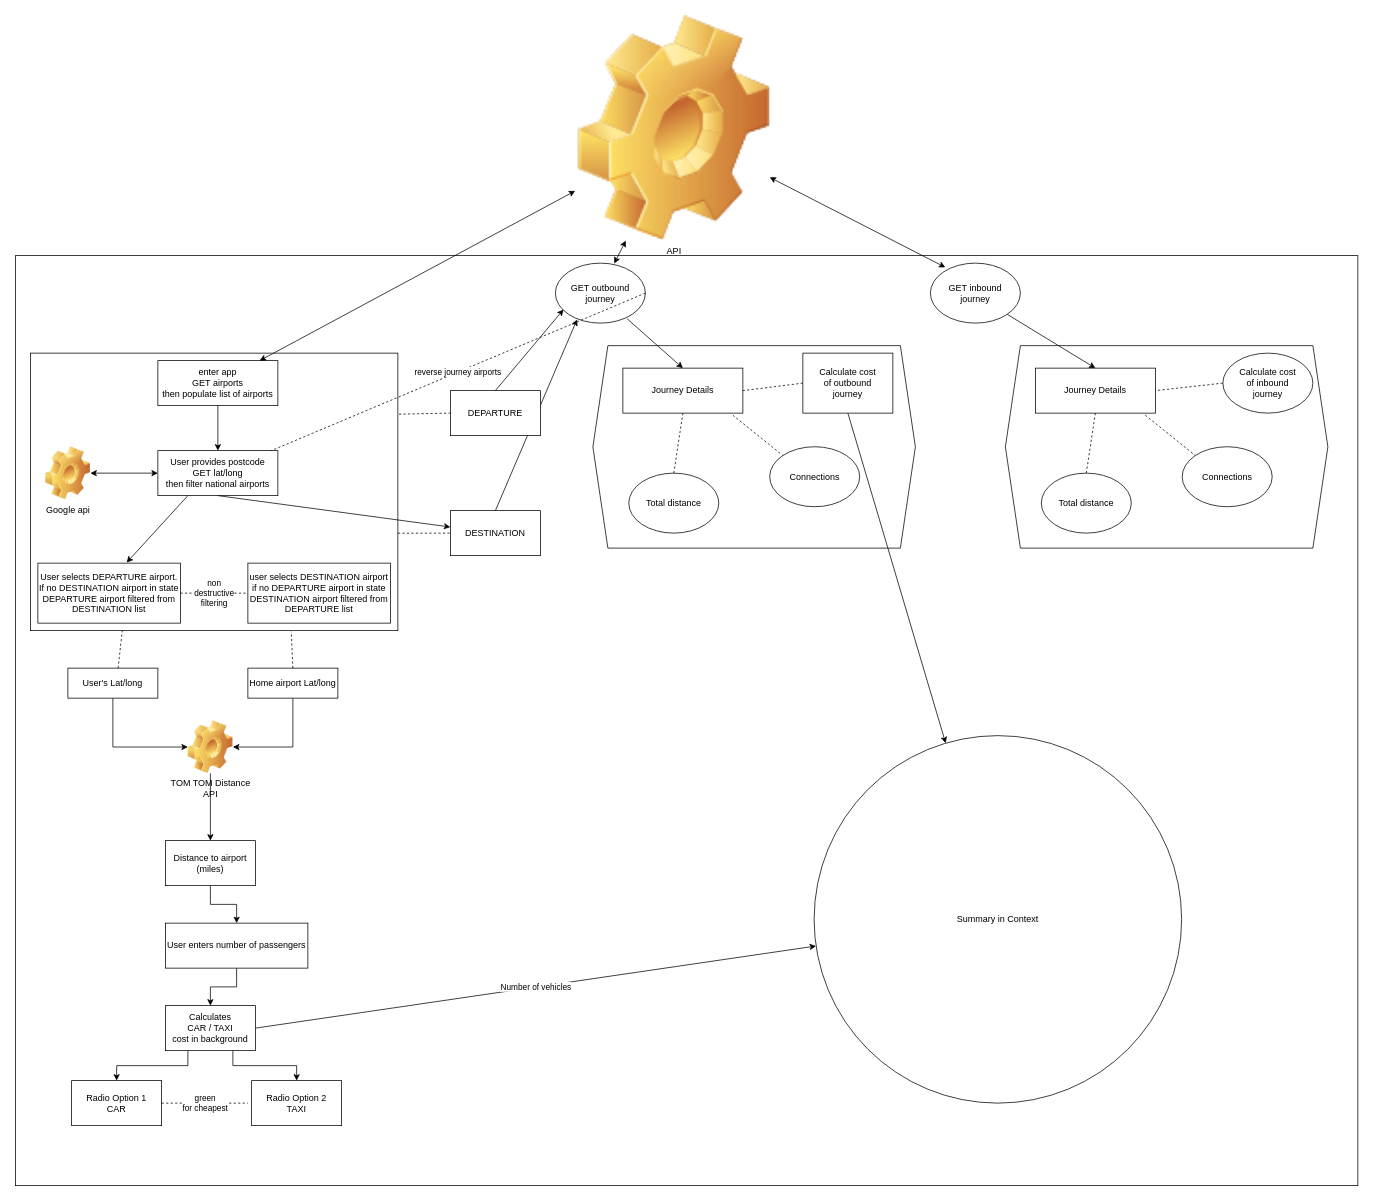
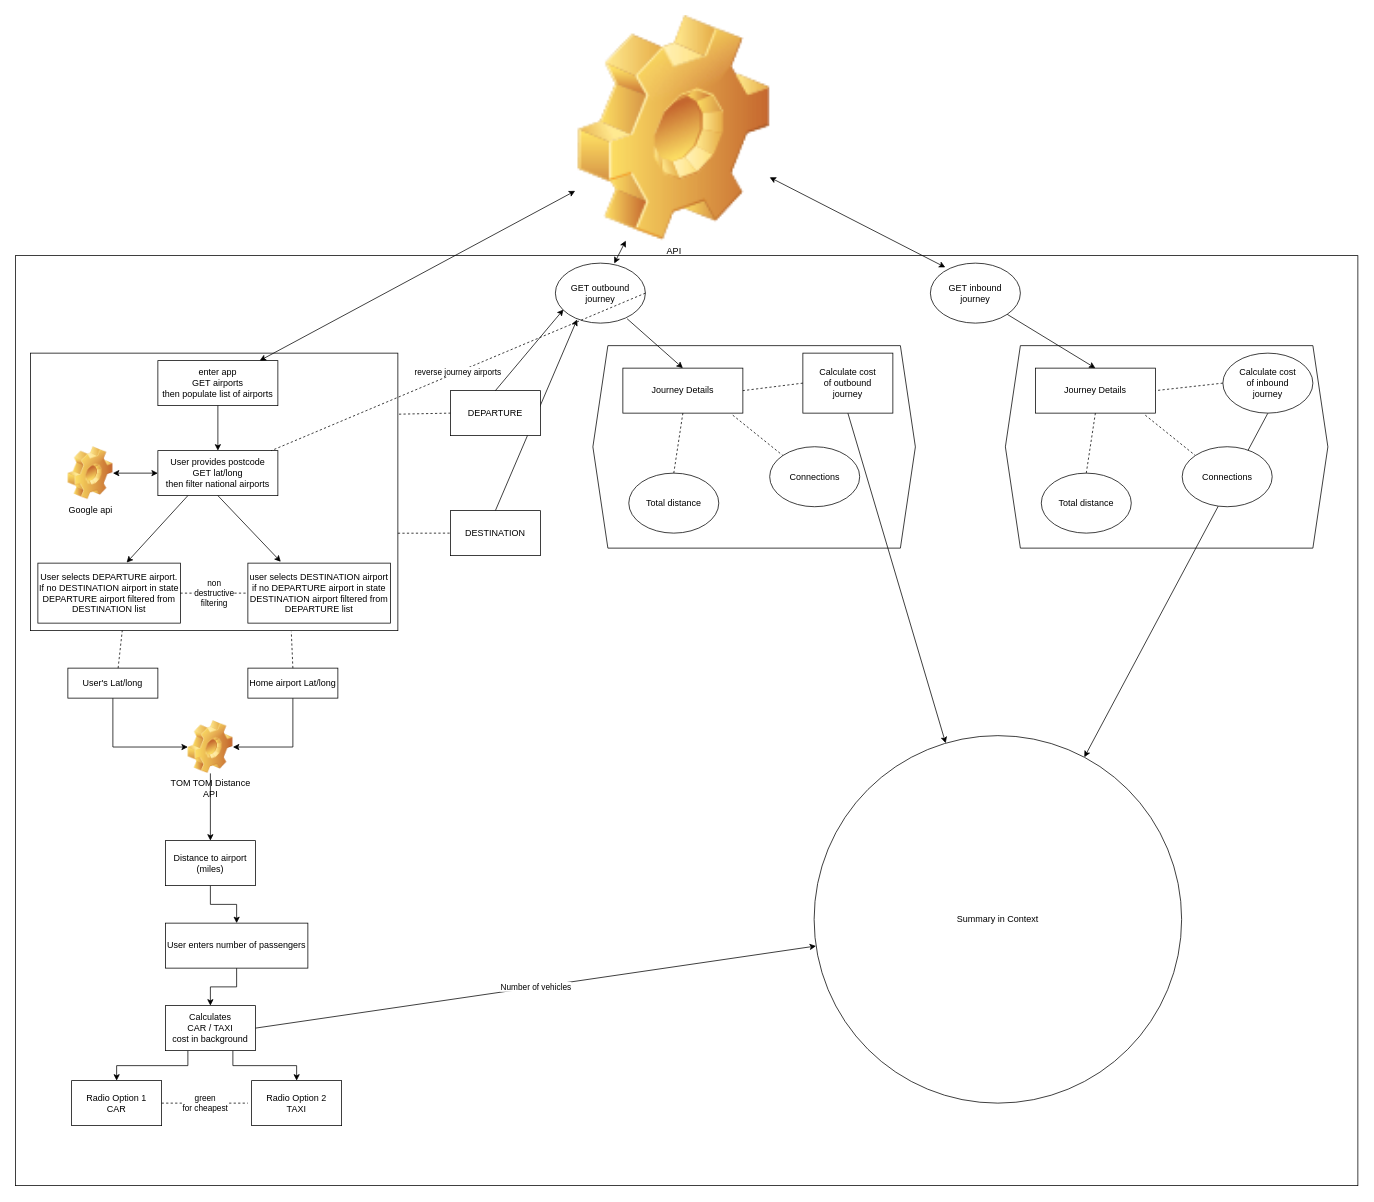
node "Google api": moved (68, 473) -> (90, 473)
edge "User provides postcode GET lat/long then filter national airports" -> "DESTINATION": now "User provides postcode GET lat/long then filter national airports" -> "user selects DESTINATION airport if no DEPARTURE airport in state DESTINATION airport filtered from DEPARTURE list"
edge "Calculate cost of inbound journey" -> "Summary in Context": added
